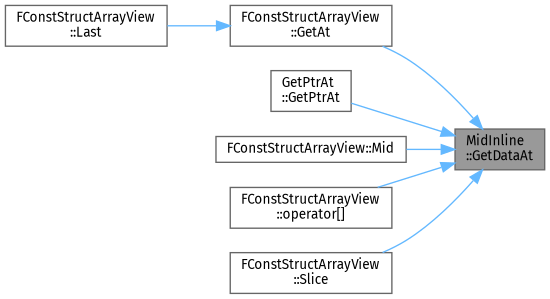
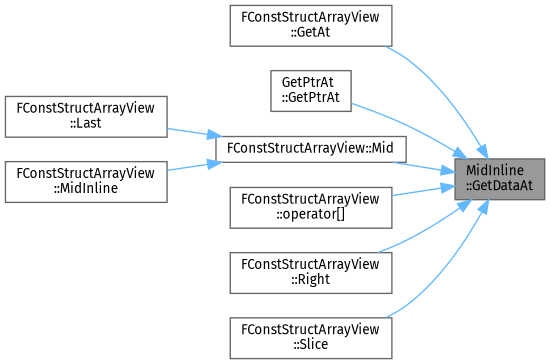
edge "FConstStructArrayView ::Last" -> "FConstStructArrayView ::GetAt": now "FConstStructArrayView ::Last" -> "FConstStructArrayView::Mid"
node "FConstStructArrayView ::MidInline": added
node "FConstStructArrayView ::Right": added
